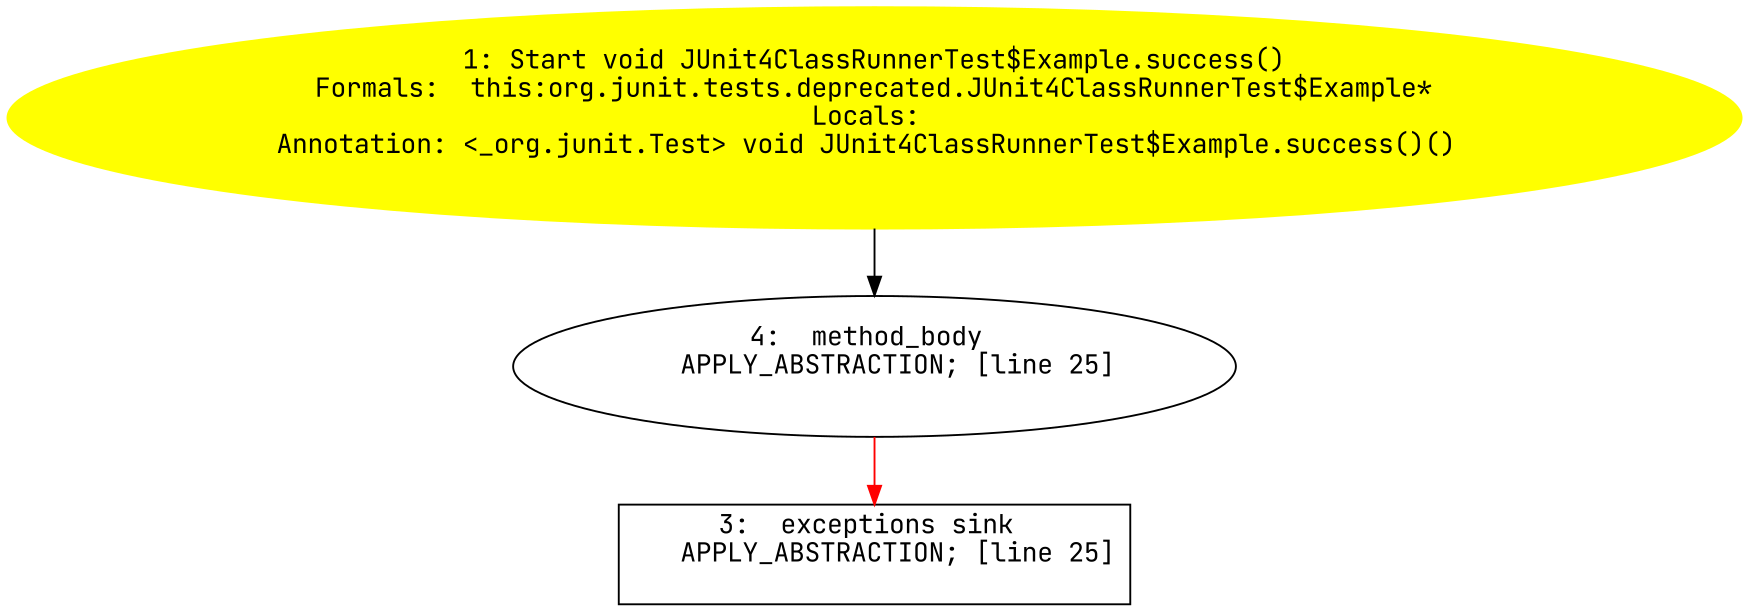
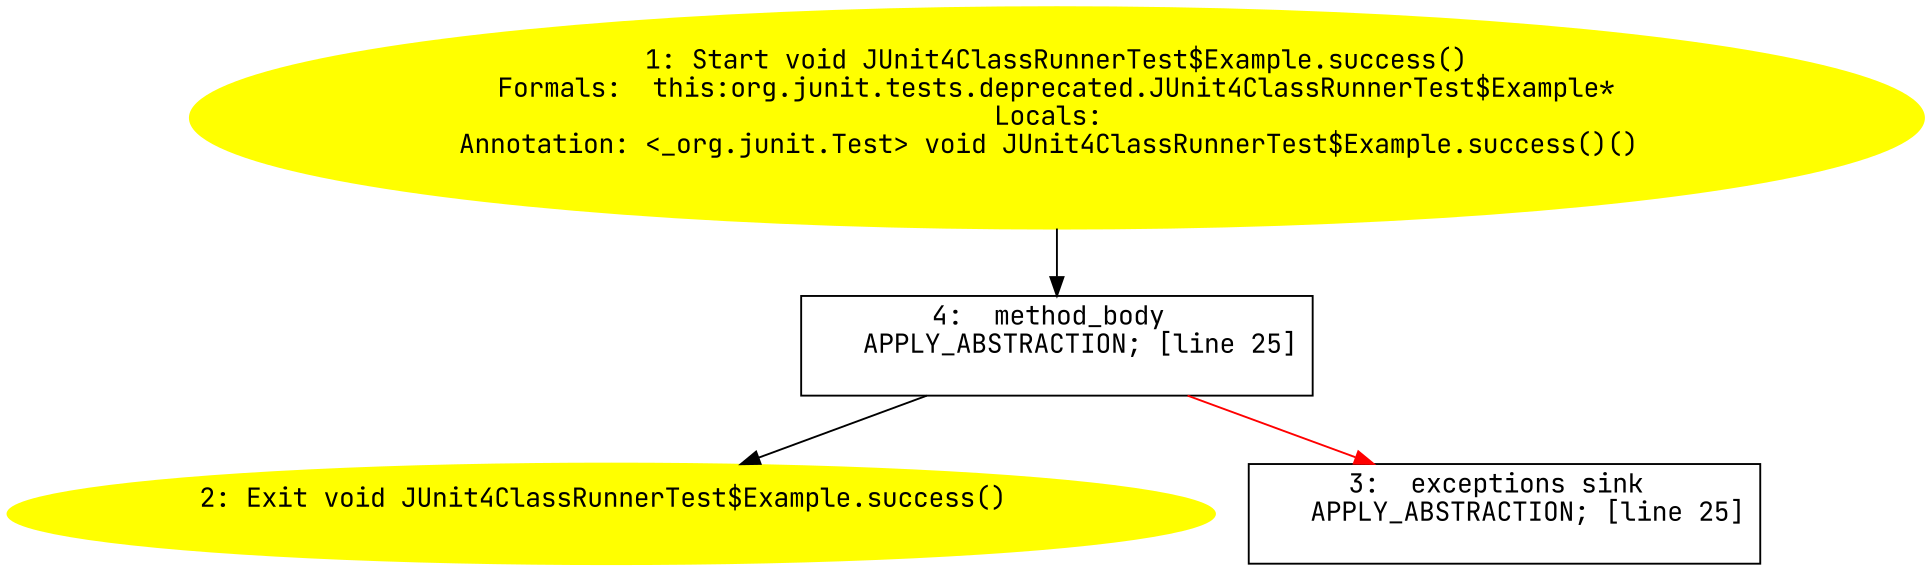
node "4:  method_body APPLY_ABSTRACTION; [line 25]": shape ellipse -> box
node "2: Exit void JUnit4ClassRunnerTest$Example.success()": added
